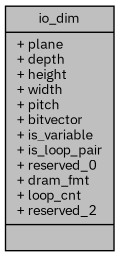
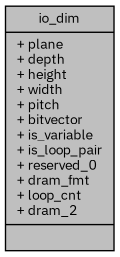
node "io_dim": text "+ reserved_2" -> "+ dram_2"
